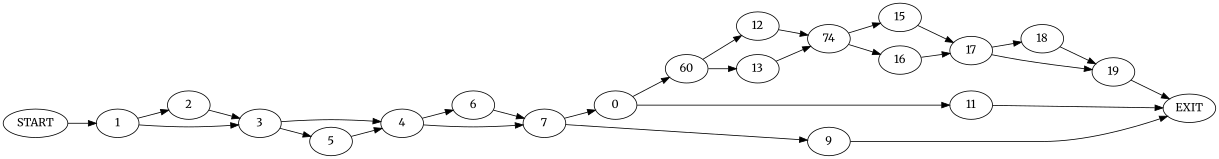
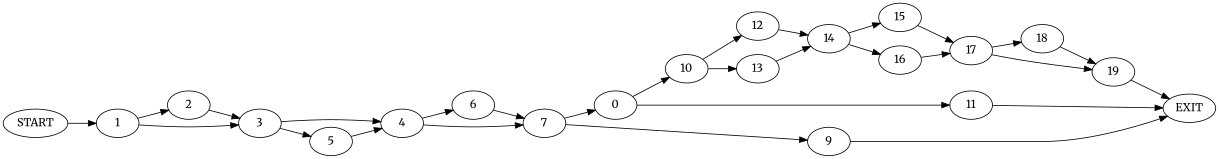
node "74": label "74" -> "14"
node "60": label "60" -> "10"
